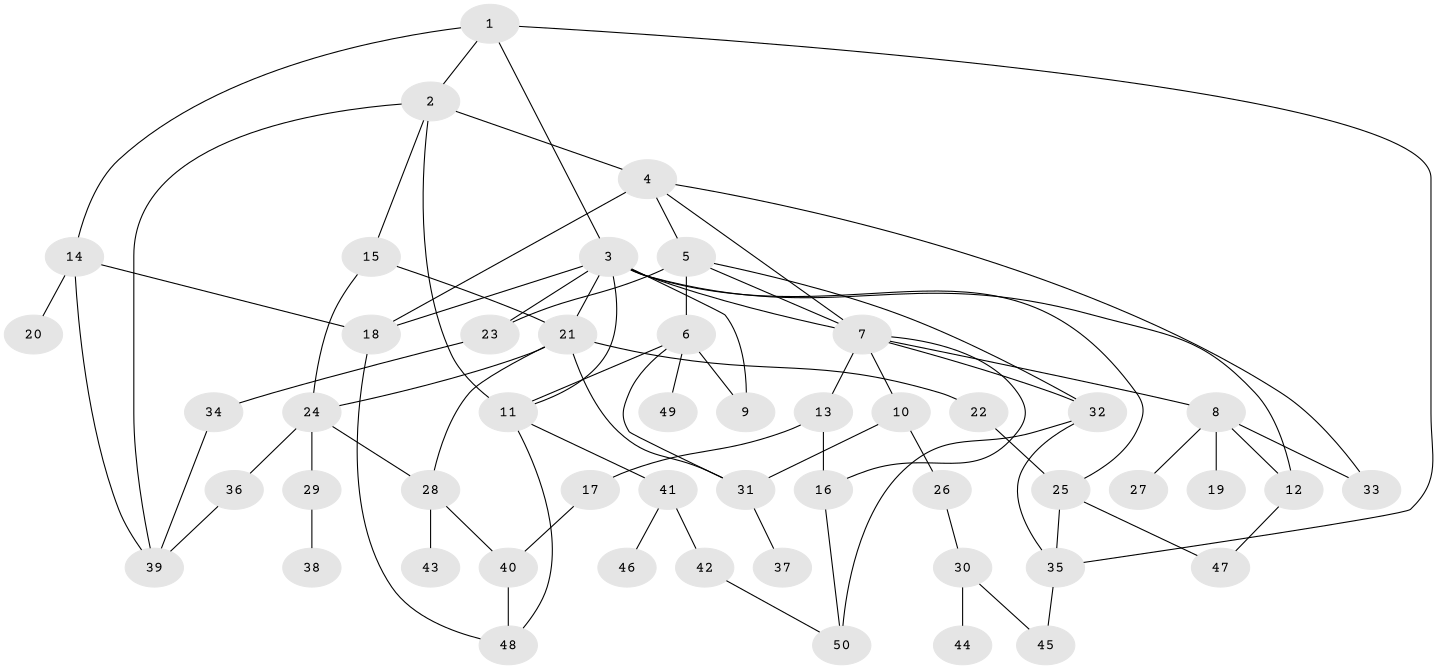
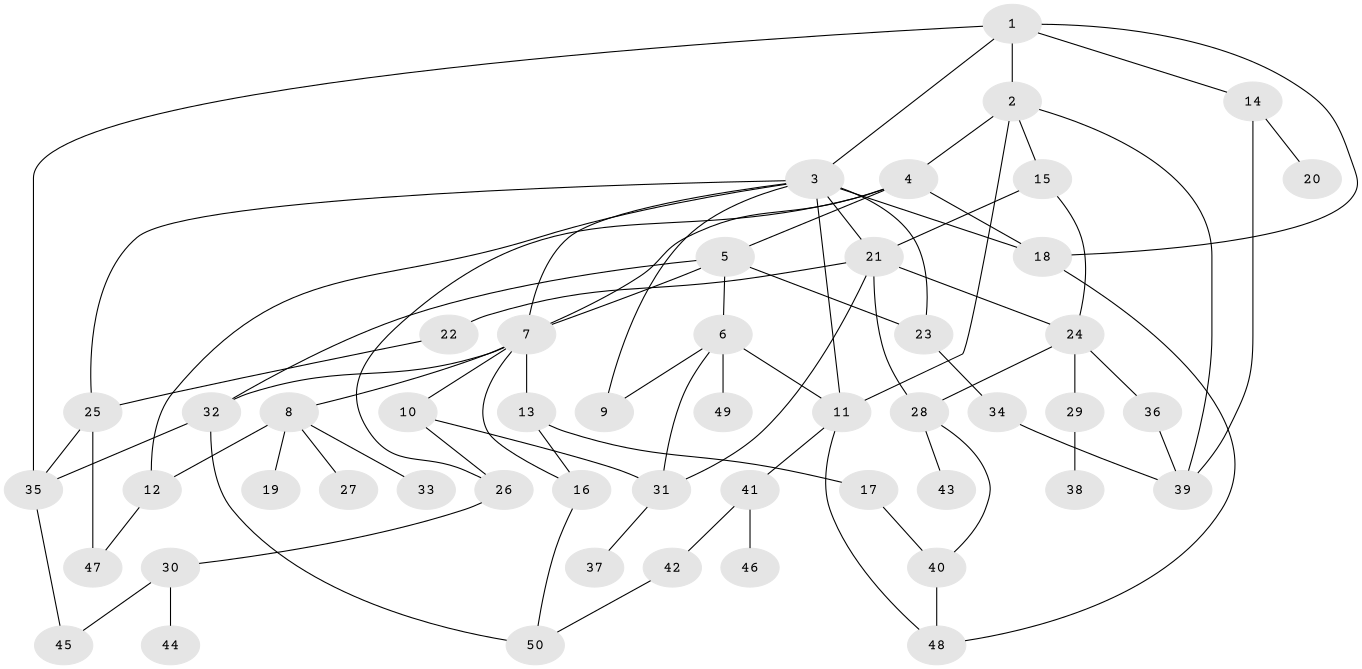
edge "4" -- "33": now "4" -- "26"
edge "14" -- "18": now "1" -- "18"
